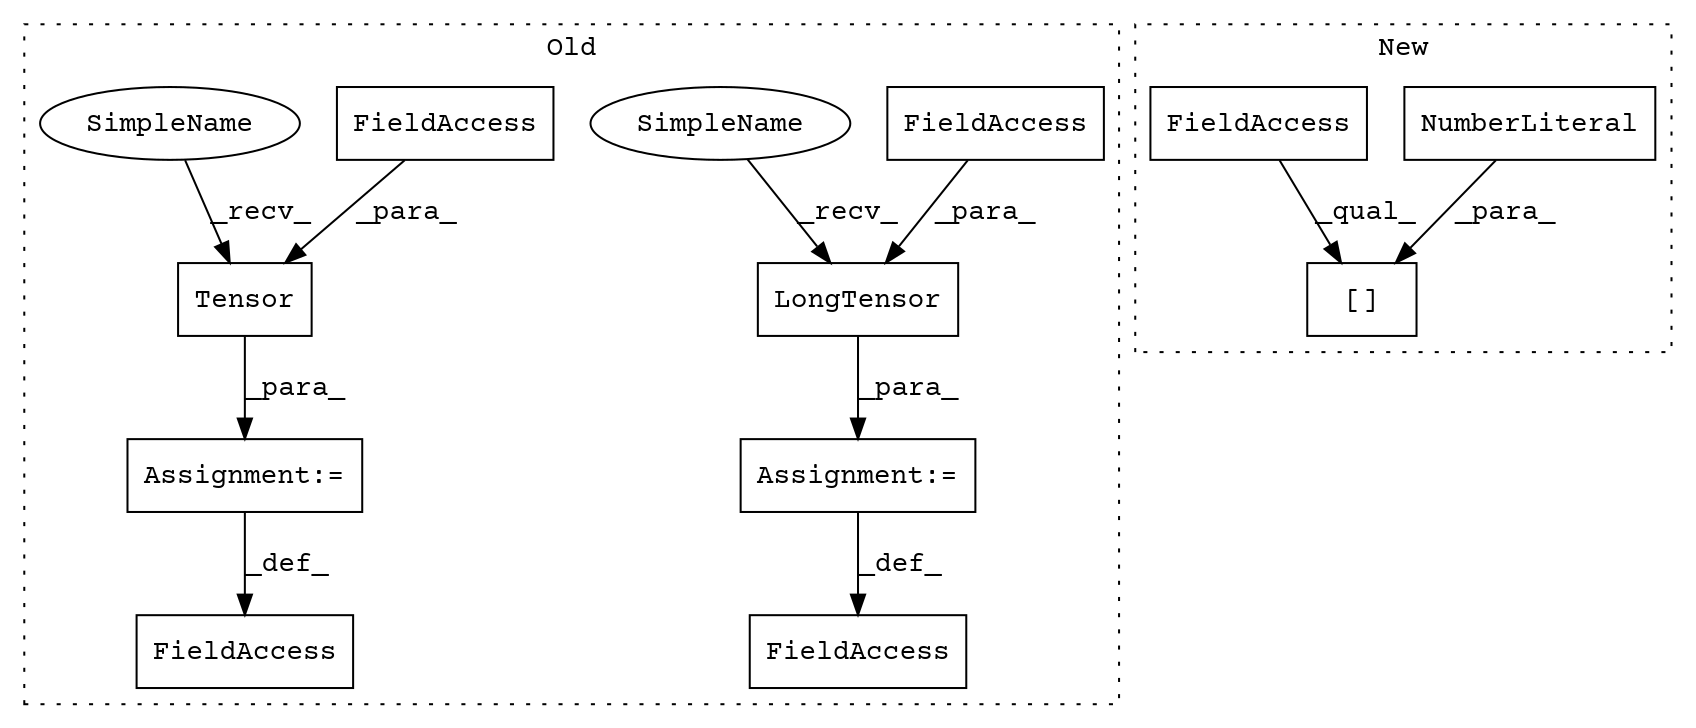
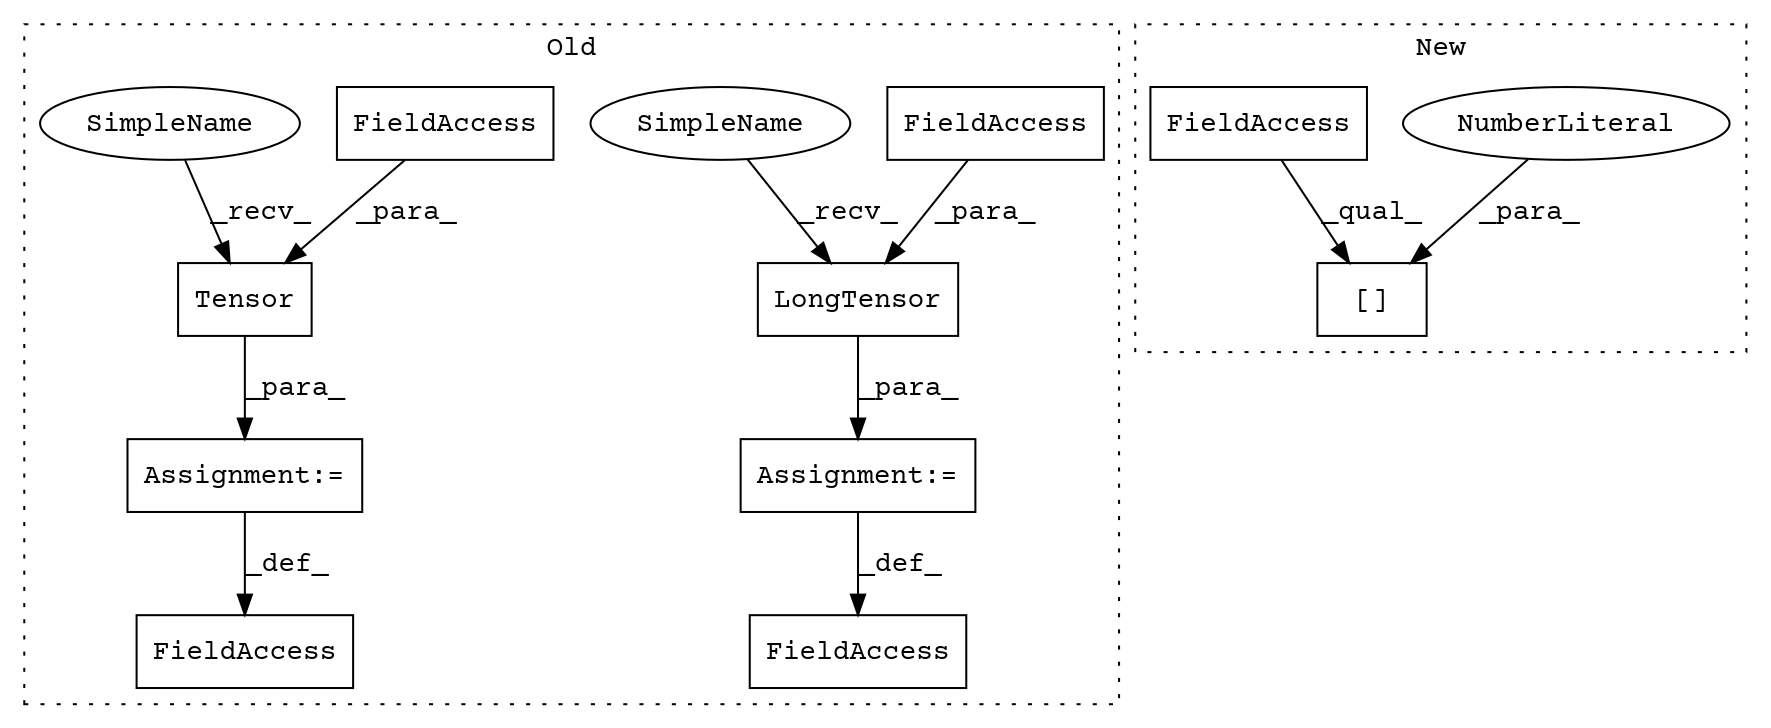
node "NumberLiteral": shape box -> ellipse
